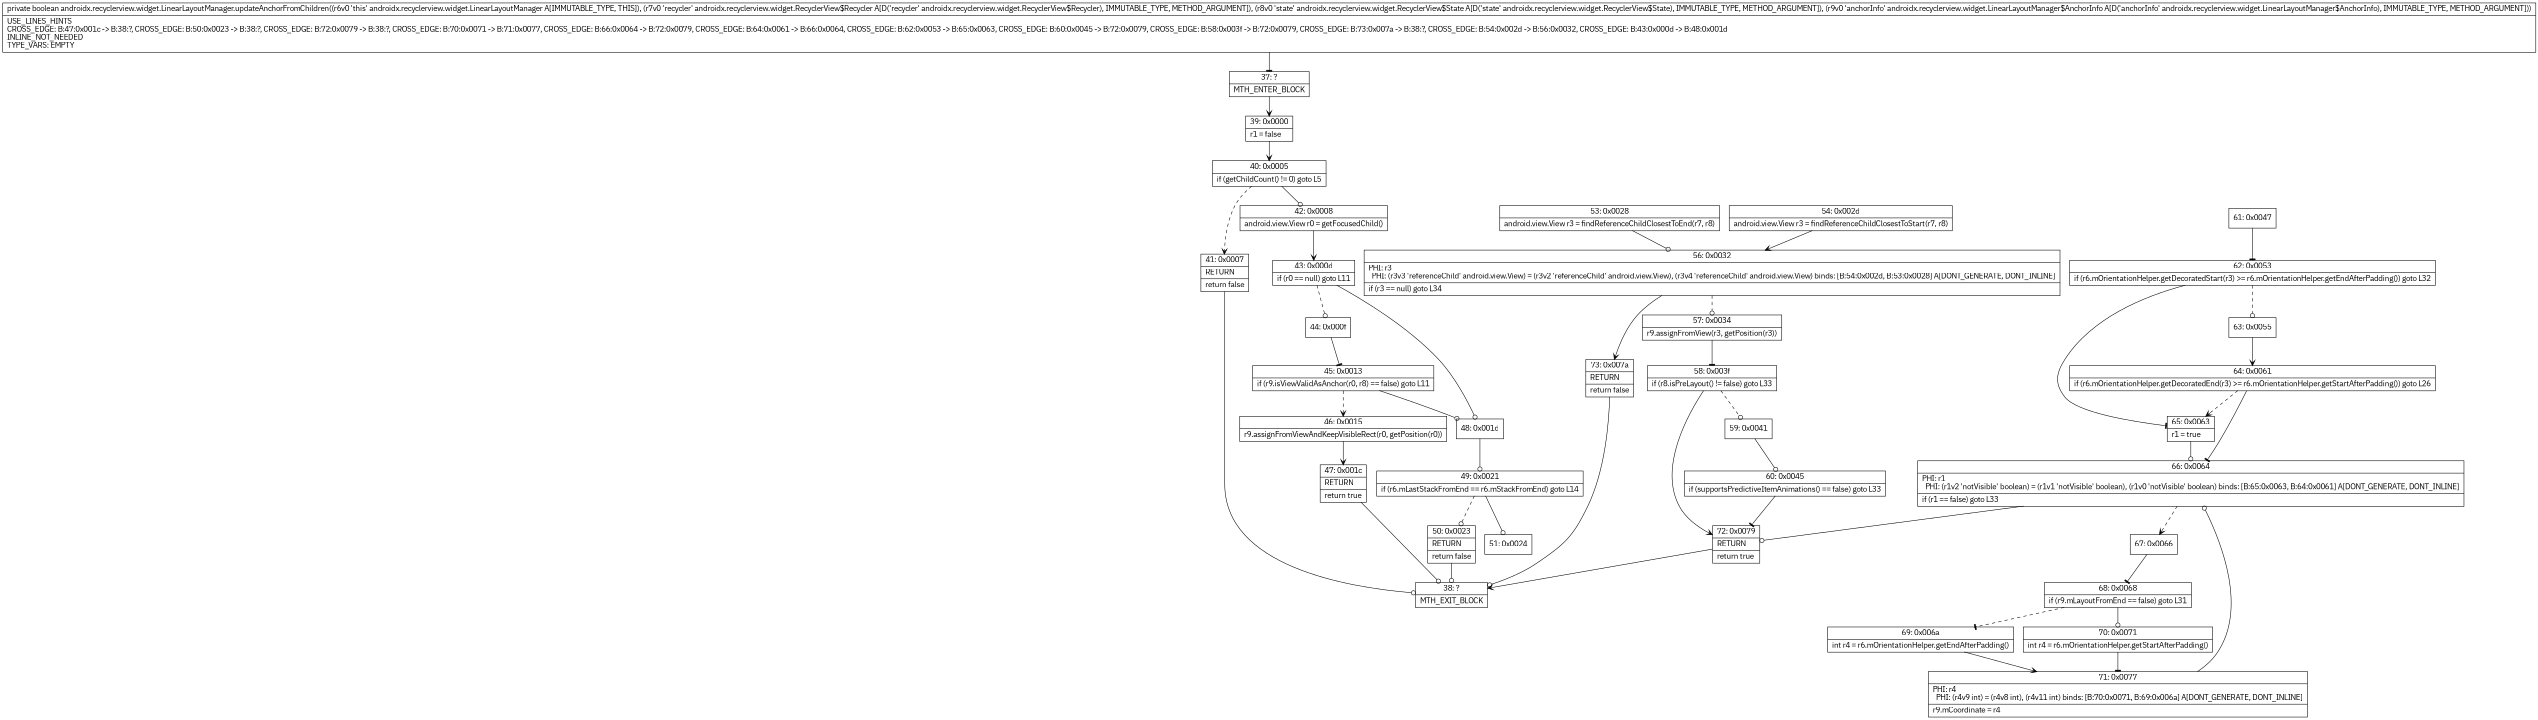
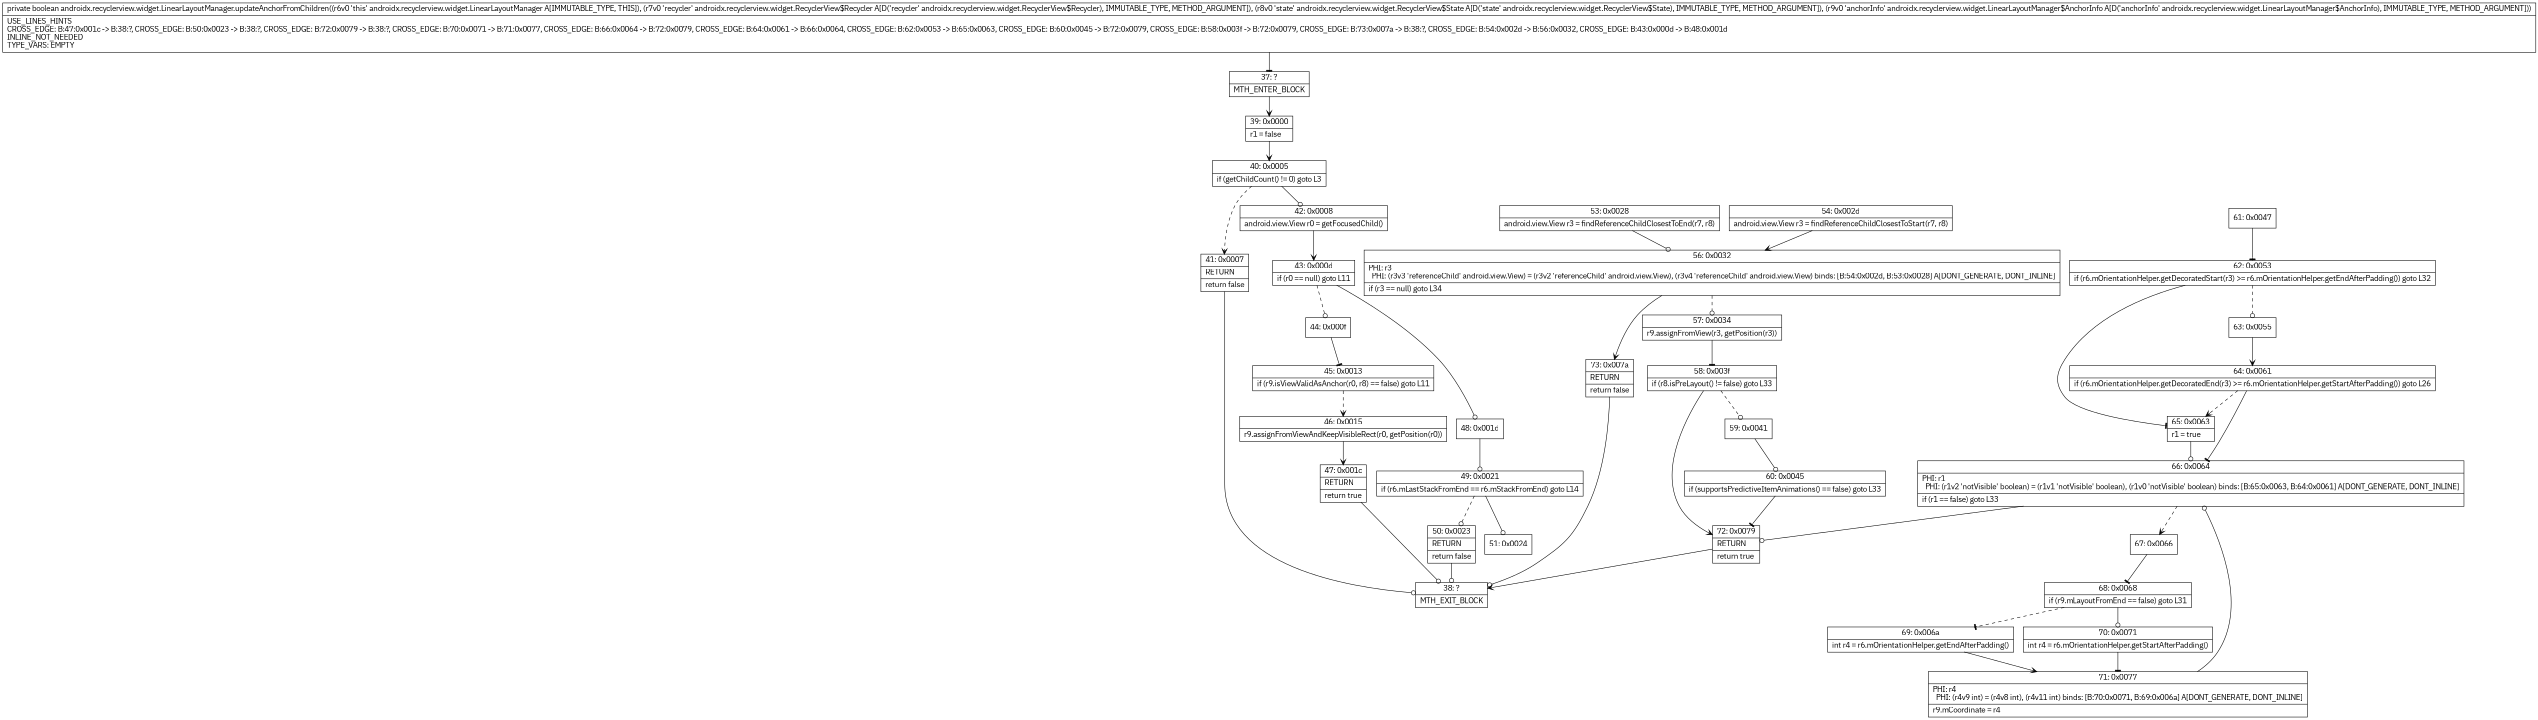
node "40: 0x0005": text "if (getChildCount() != 0) goto L5" -> "if (getChildCount() != 0) goto L3"
edge "45: 0x0013" -> "48: 0x001d": removed
